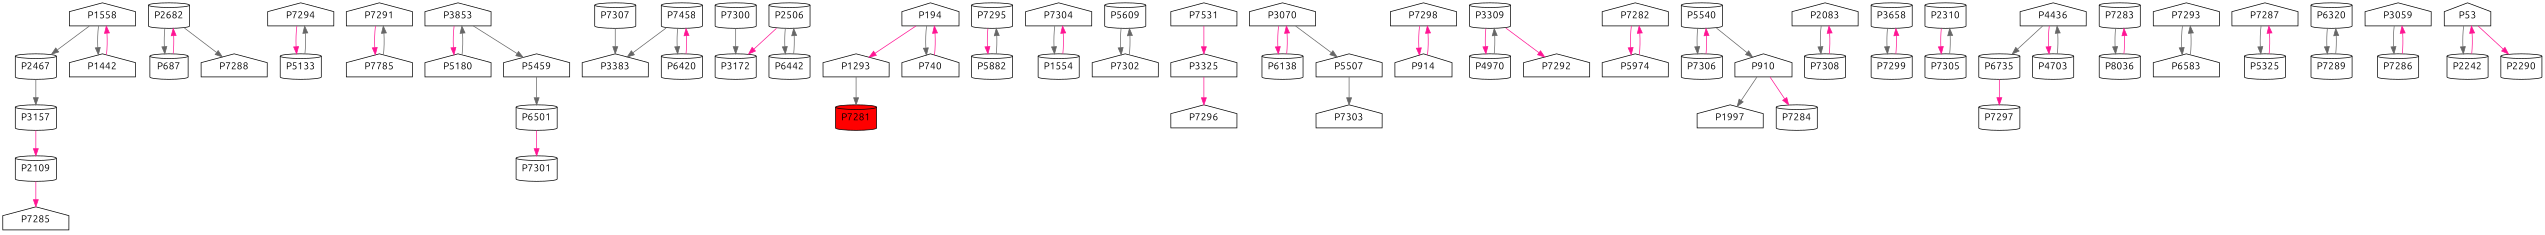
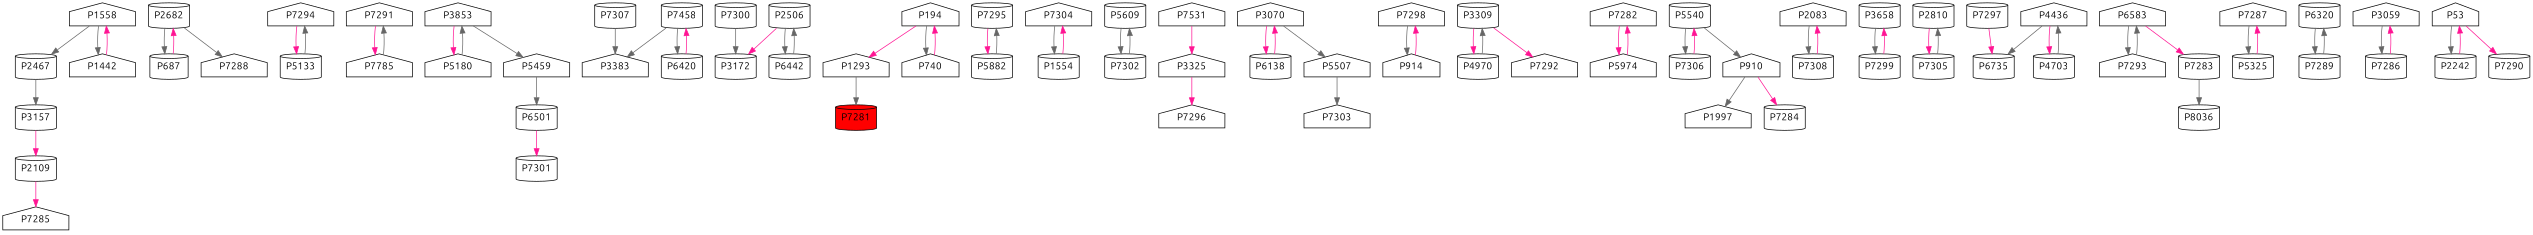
node "P2310": label "P2310" -> "P2810"
edge "P7298" -> "P914": color deeppink -> gray40
edge "P8036" -> "P7283": now "P6583" -> "P7283"
node "P7302": shape house -> cylinder
node "P2290": label "P2290" -> "P7290"
edge "P6735" -> "P7297": reversed
